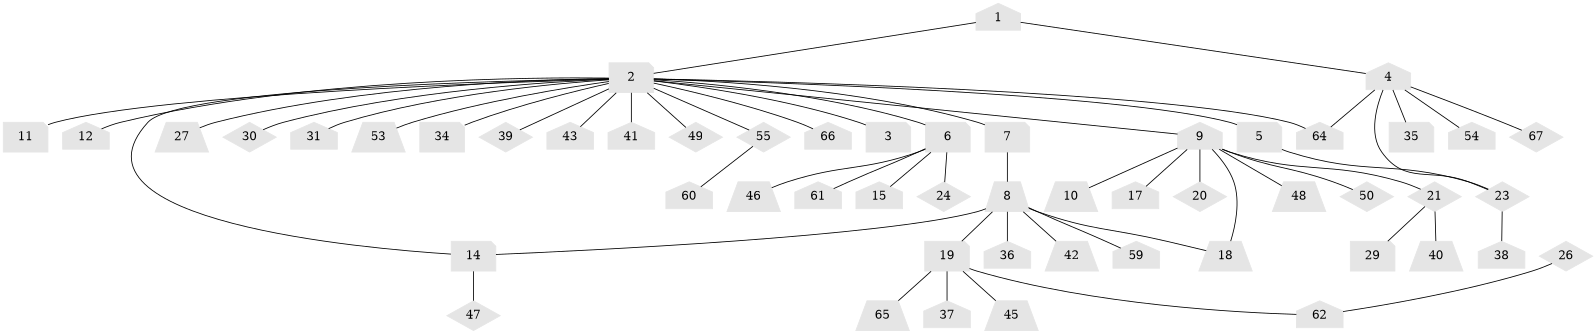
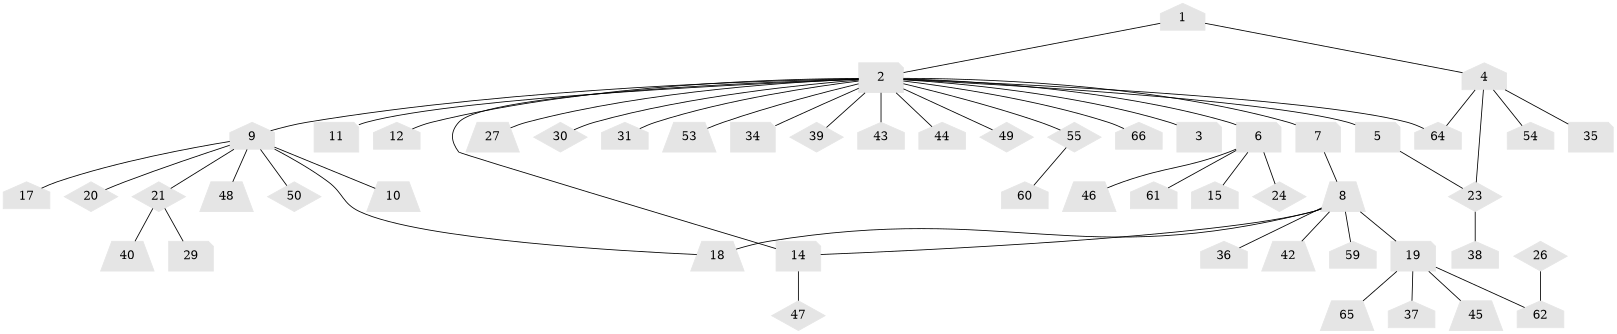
node "41": label "41" -> "44"
node "67": removed
